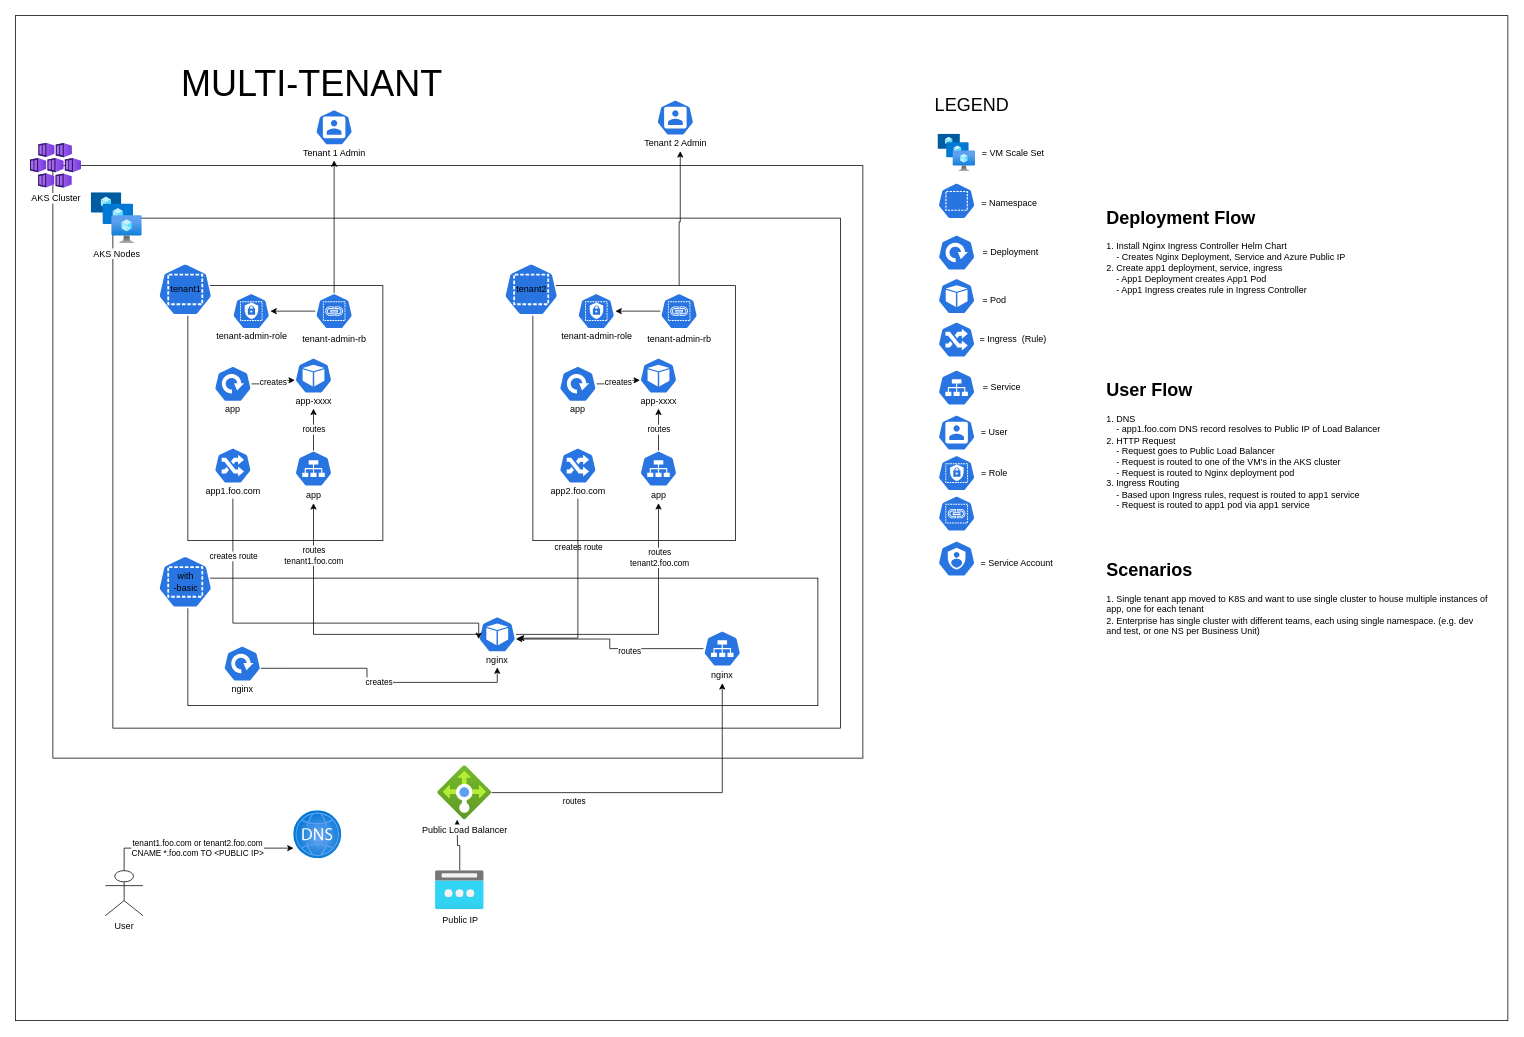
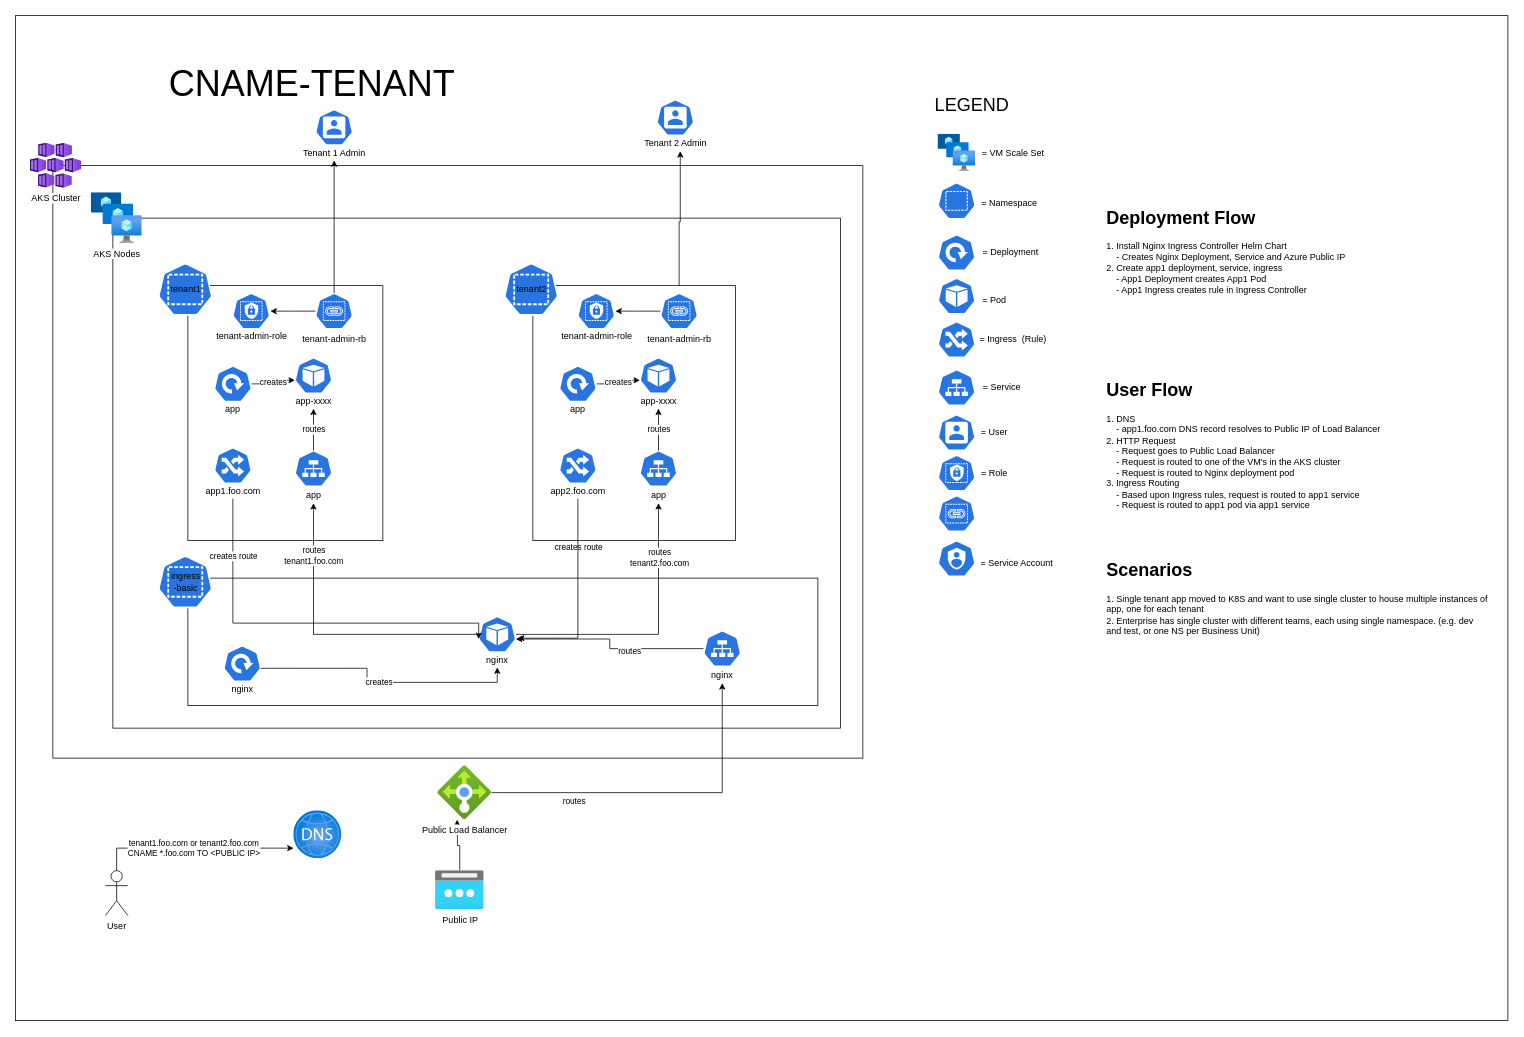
node "MULTI-TENANT": label "MULTI-TENANT" -> "CNAME-TENANT"
node "with -basic": label "with -basic" -> "ingress -basic"
node "User": size 38x45 -> 23x45
